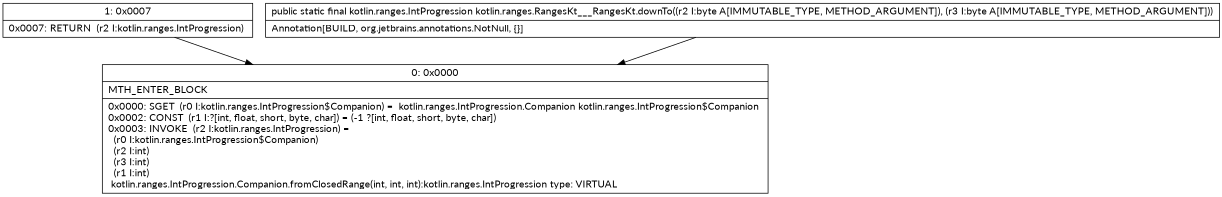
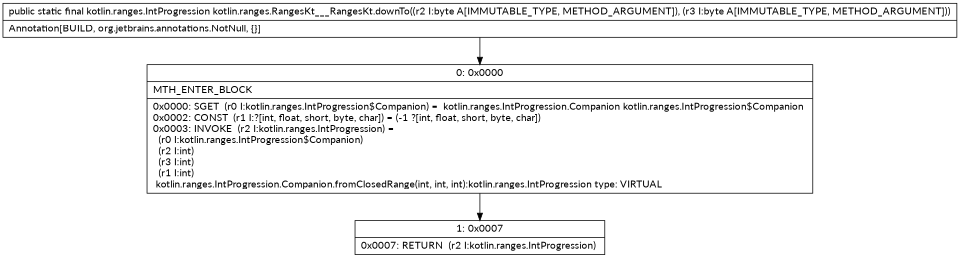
edge "1: 0x0007" -> "0: 0x0000": reversed
